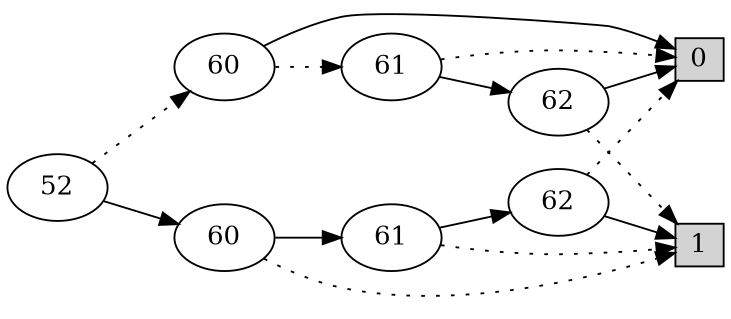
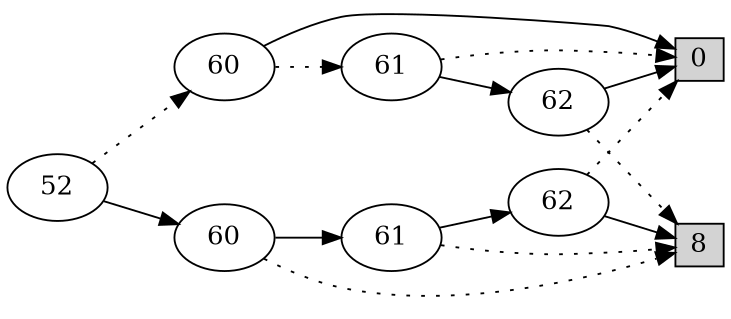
node "1": label "1" -> "8"
